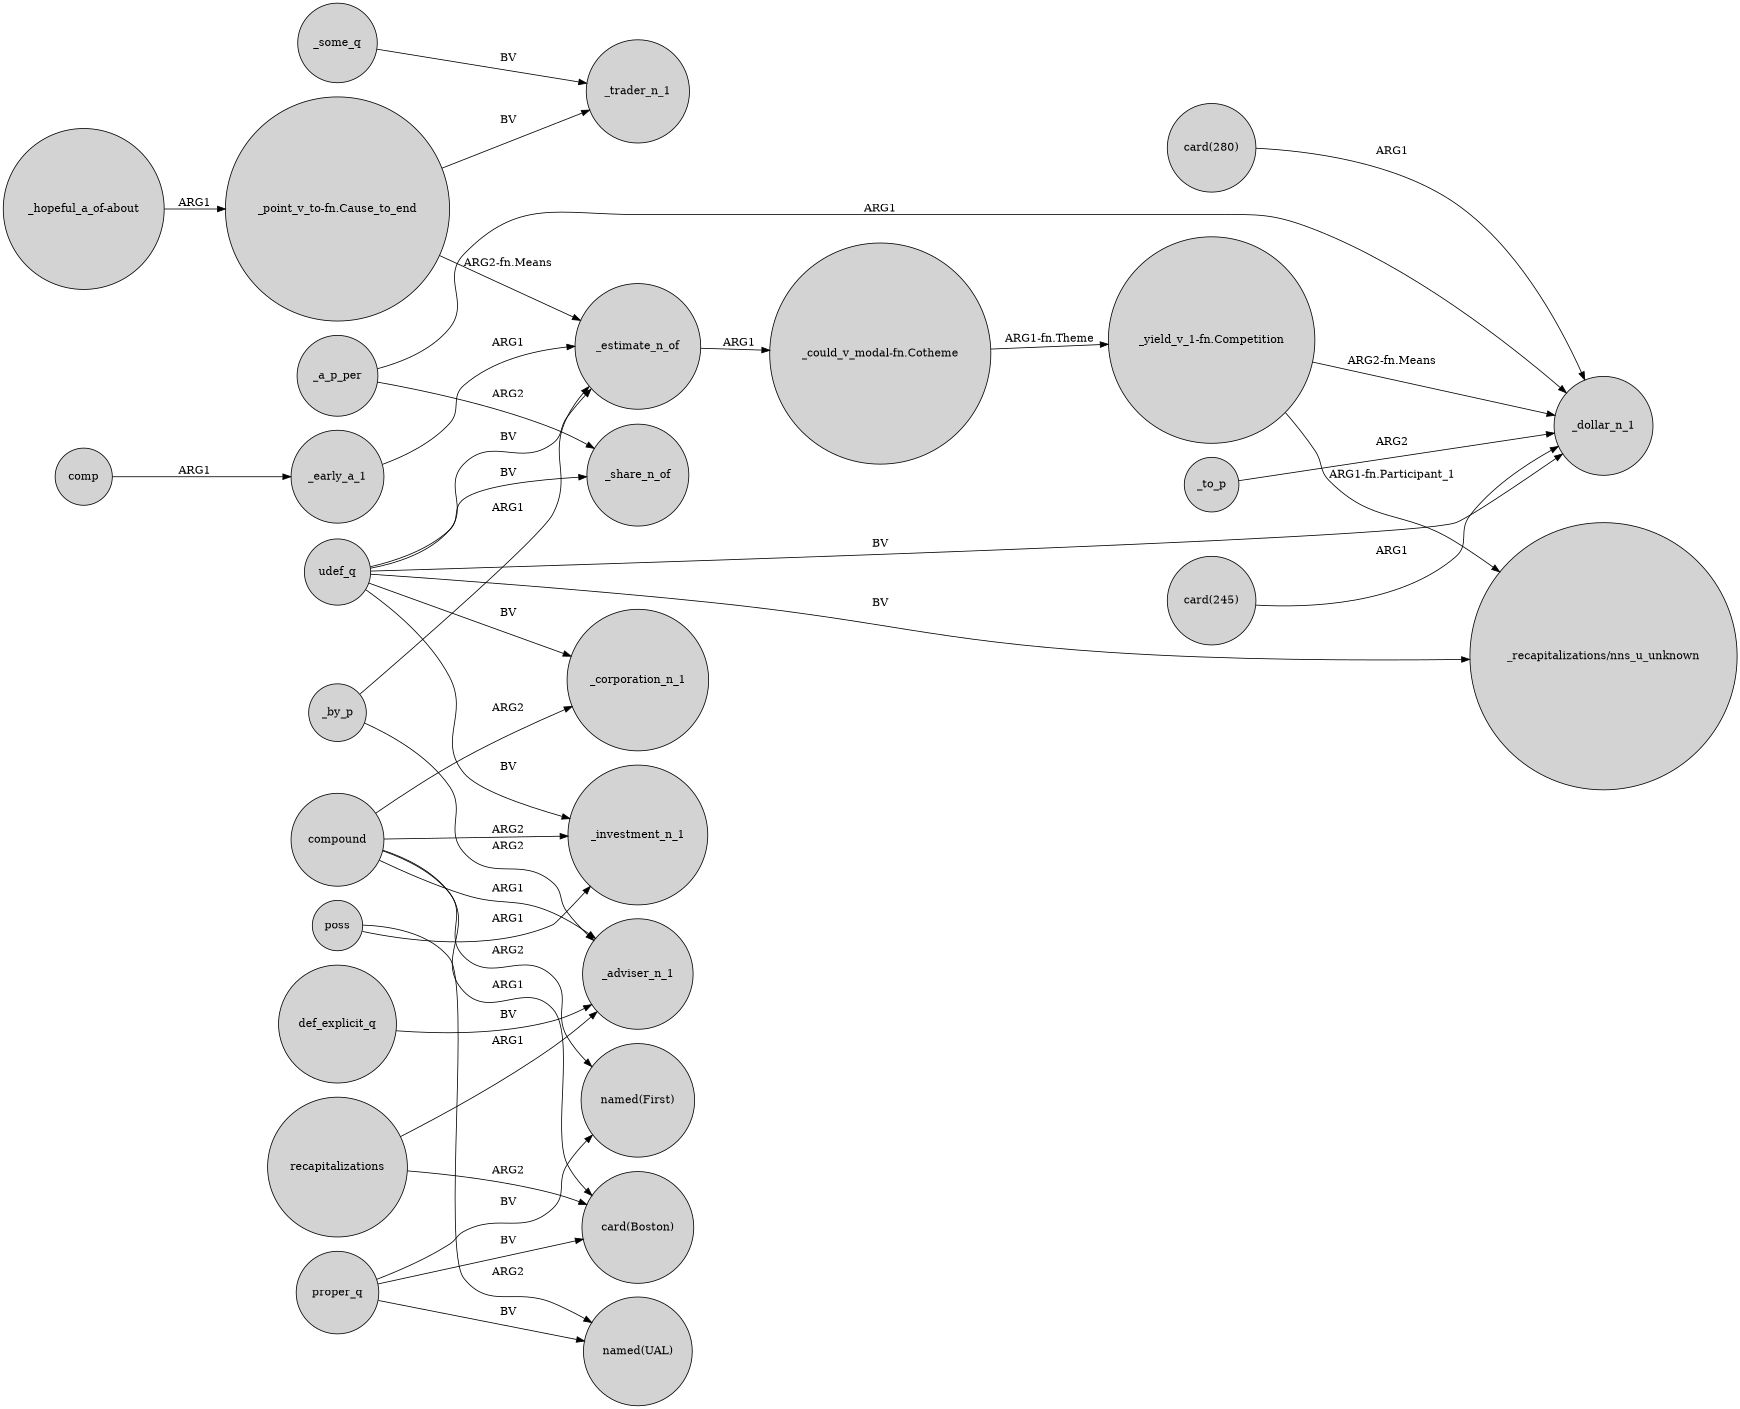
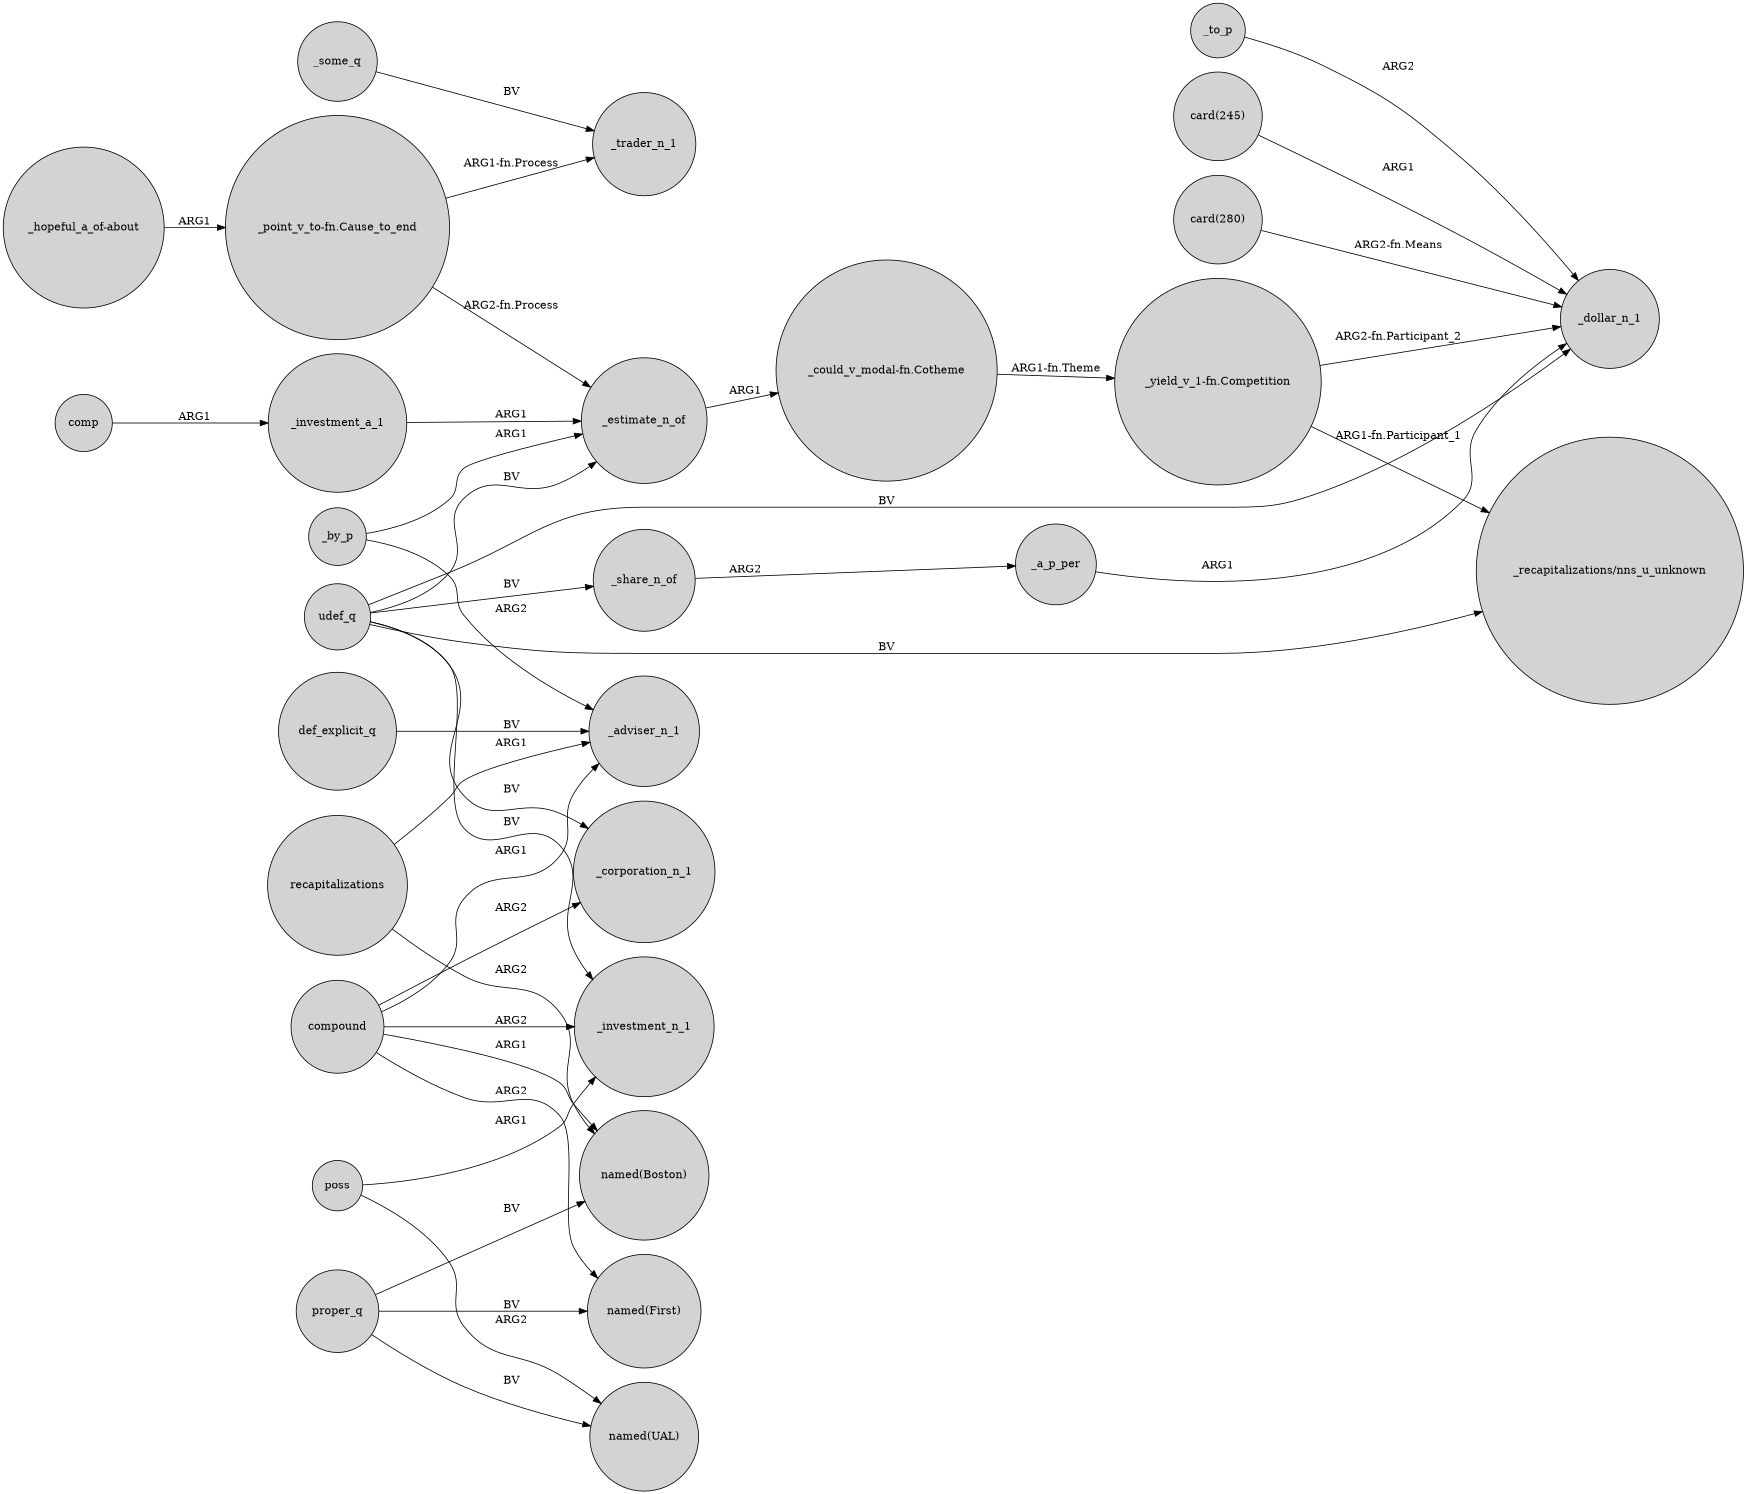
edge "_point_v_to-fn.Cause_to_end" -> "_trader_n_1": label "BV" -> "ARG1-fn.Process"
edge "card(280)" -> "_dollar_n_1": label "ARG1" -> "ARG2-fn.Means"
edge "_point_v_to-fn.Cause_to_end" -> "_estimate_n_of": label "ARG2-fn.Means" -> "ARG2-fn.Process"
edge "_yield_v_1-fn.Competition" -> "_dollar_n_1": label "ARG2-fn.Means" -> "ARG2-fn.Participant_2"
edge "_a_p_per" -> "_share_n_of": reversed
node "_early_a_1": label "_early_a_1" -> "_investment_a_1"
node "card(Boston)": label "card(Boston)" -> "named(Boston)"
